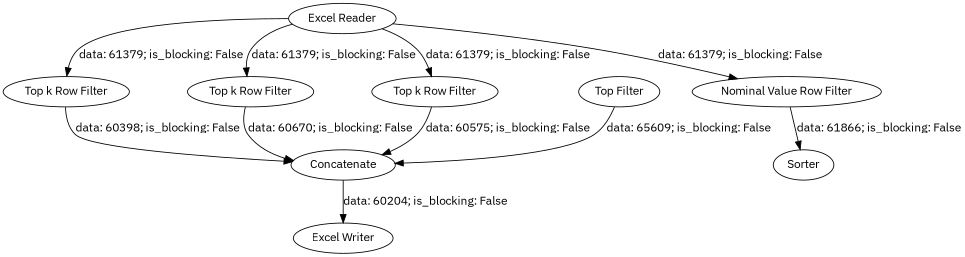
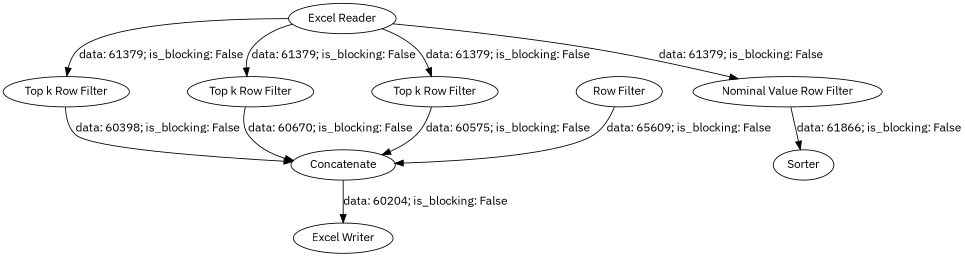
node "Top Filter": label "Top Filter" -> "Row Filter"
